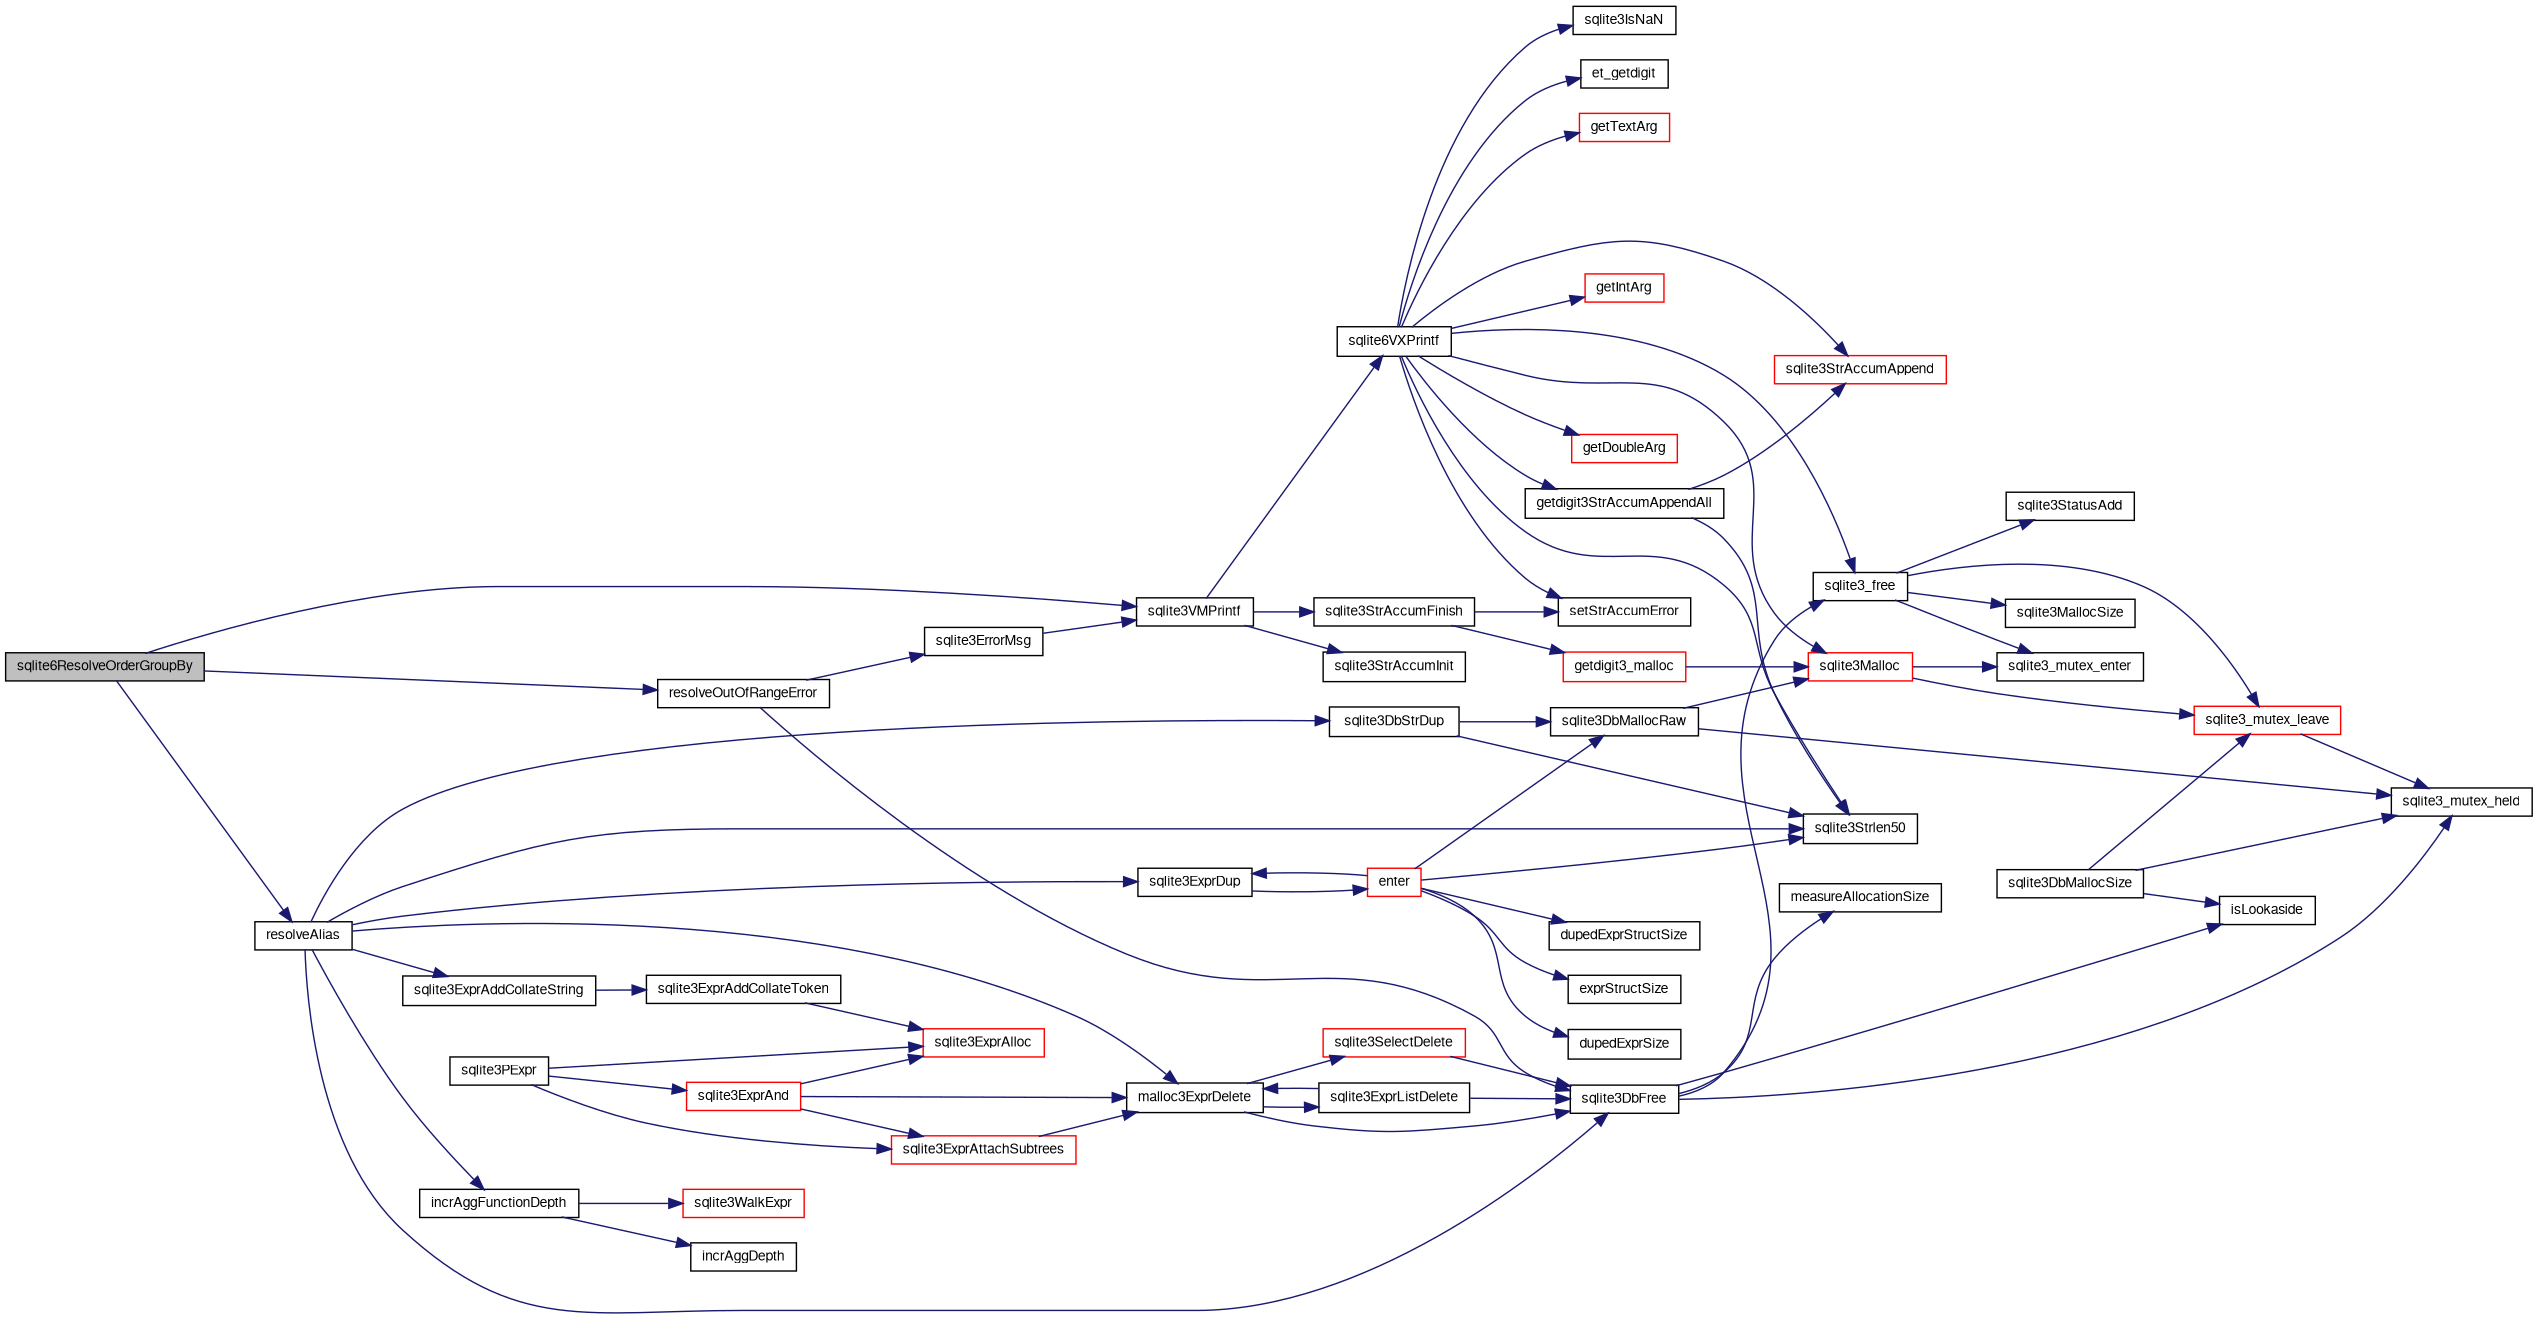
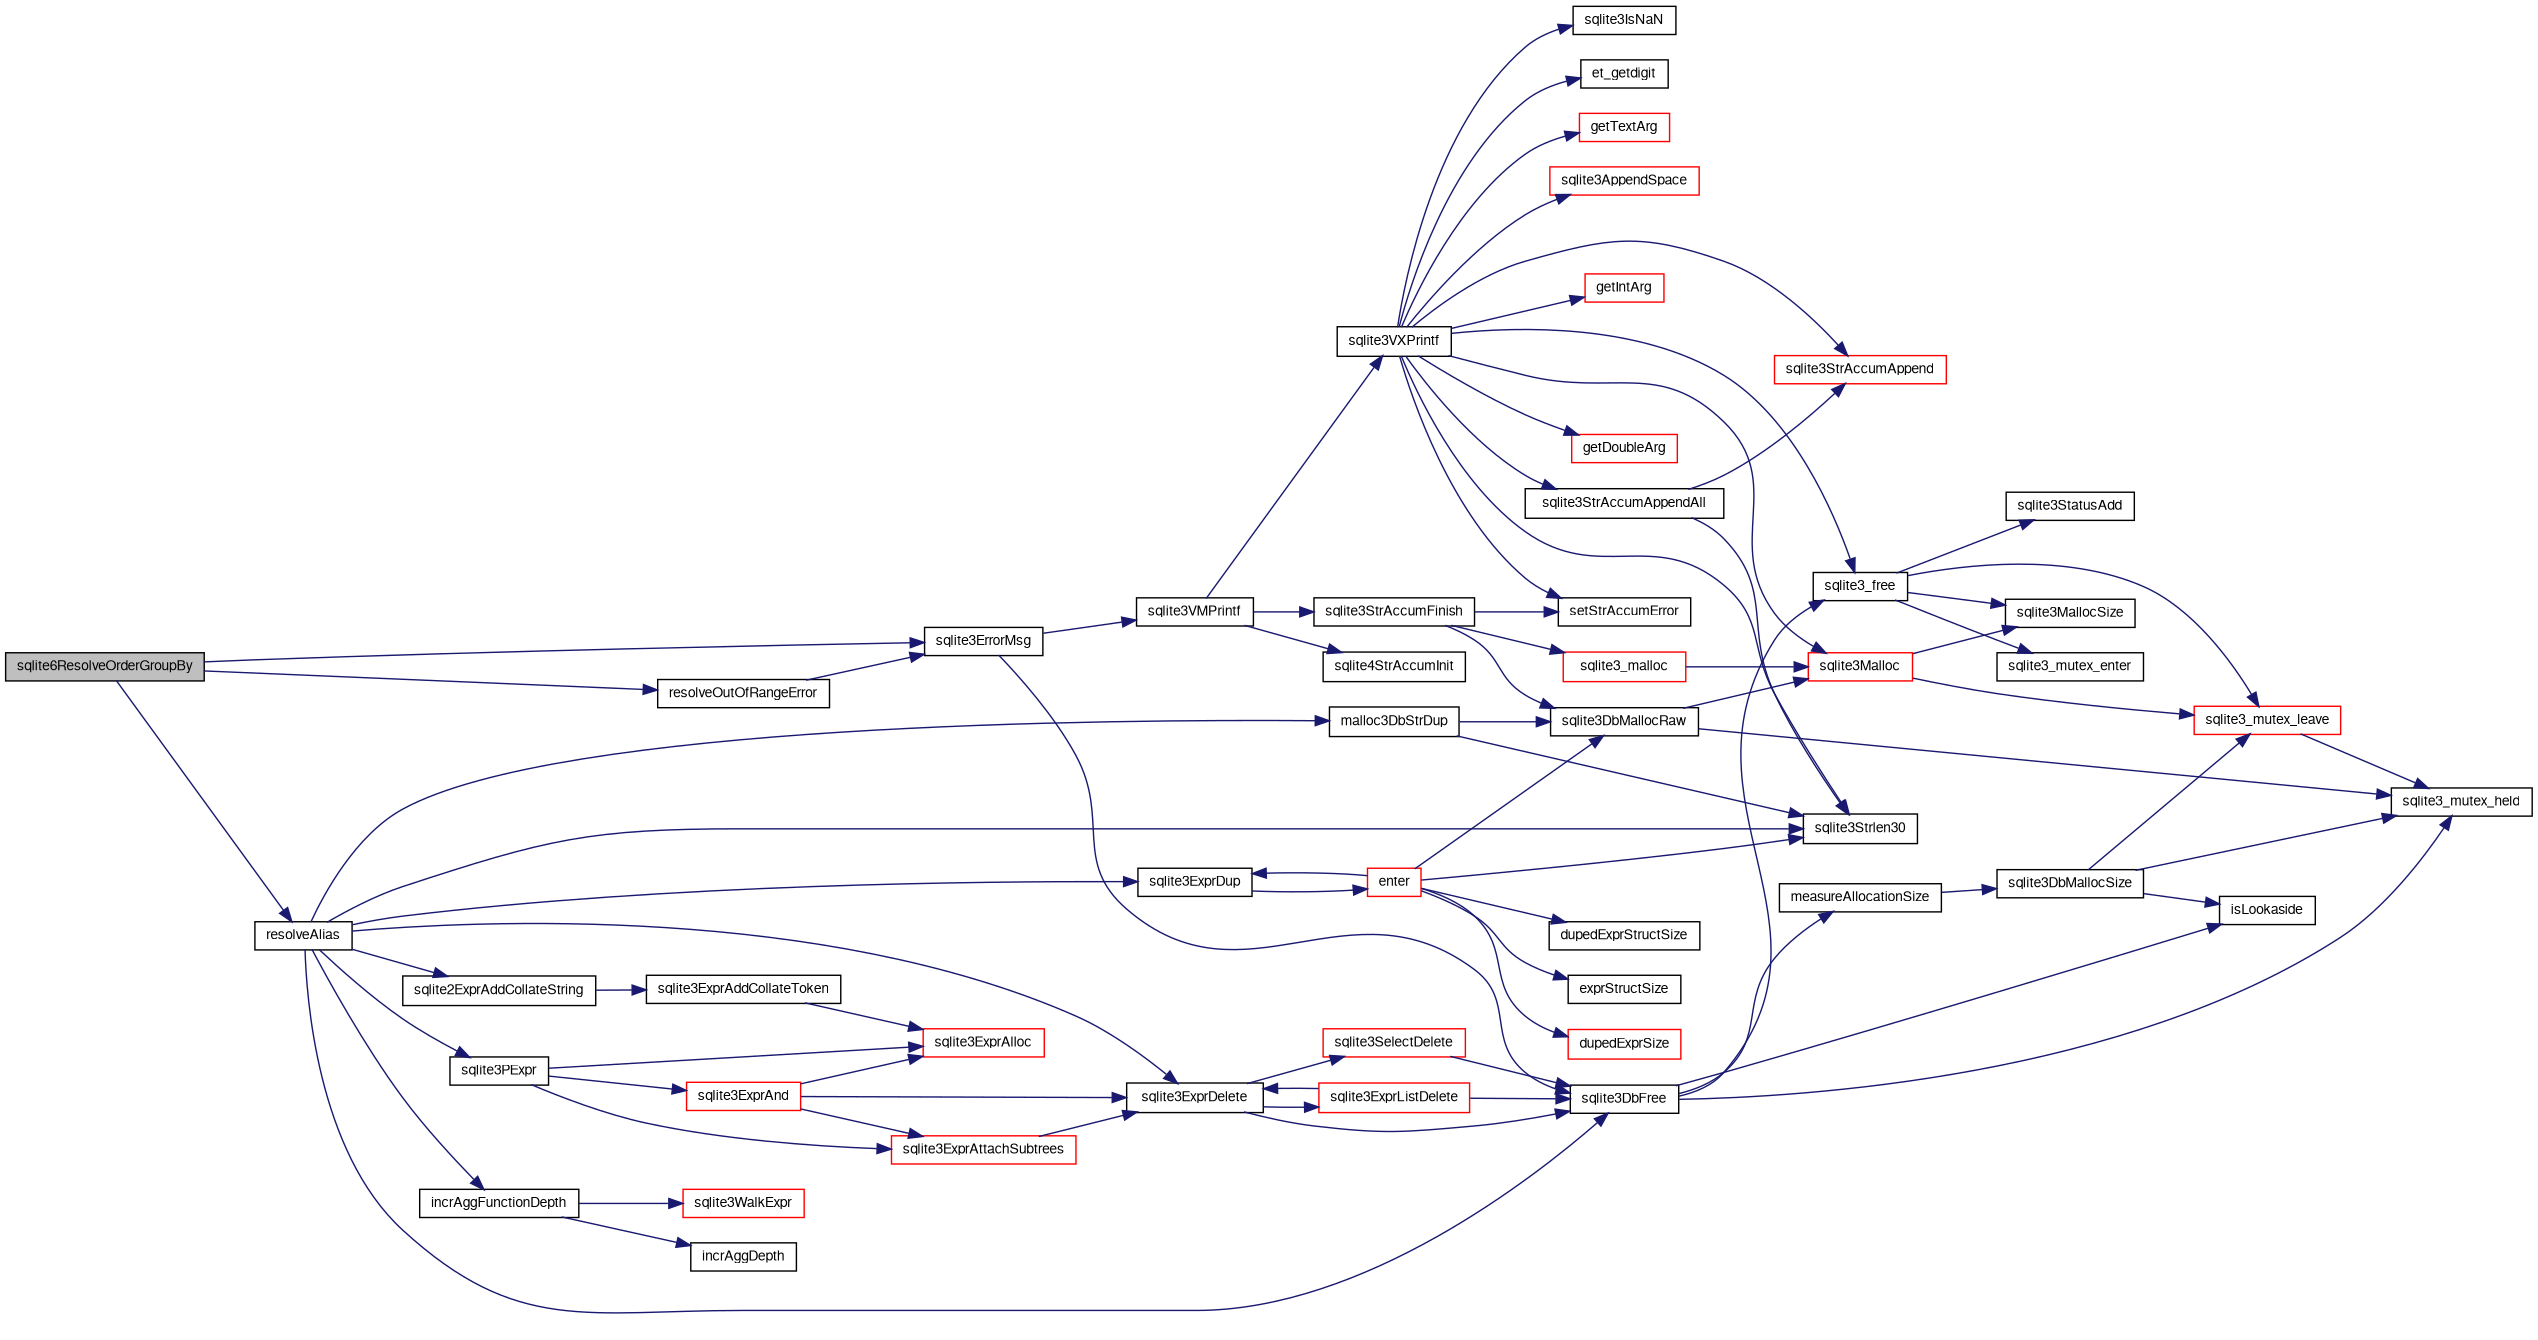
node "sqlite3AppendSpace": added
node "sqlite6VXPrintf": label "sqlite6VXPrintf" -> "sqlite3VXPrintf"
node "getdigit3StrAccumAppendAll": label "getdigit3StrAccumAppendAll" -> "sqlite3StrAccumAppendAll"
edge "sqlite6ResolveOrderGroupBy" -> "sqlite3VMPrintf": now "sqlite6ResolveOrderGroupBy" -> "sqlite3ErrorMsg"
edge "sqlite3StrAccumFinish" -> "sqlite3DbMallocRaw": added
node "sqlite3StrAccumInit": label "sqlite3StrAccumInit" -> "sqlite4StrAccumInit"
node "getdigit3_malloc": label "getdigit3_malloc" -> "sqlite3_malloc"
edge "sqlite3Malloc" -> "sqlite3_mutex_enter": now "sqlite3Malloc" -> "sqlite3MallocSize"
node "sqlite3DbStrDup": label "sqlite3DbStrDup" -> "malloc3DbStrDup"
node "sqlite3Strlen50": label "sqlite3Strlen50" -> "sqlite3Strlen30"
edge "measureAllocationSize" -> "sqlite3DbMallocSize": added
edge "resolveOutOfRangeError" -> "sqlite3DbFree": now "sqlite3ErrorMsg" -> "sqlite3DbFree"
node "sqlite3ExprAddCollateString": label "sqlite3ExprAddCollateString" -> "sqlite2ExprAddCollateString"
edge "resolveAlias" -> "sqlite3PExpr": added
node "dupedExprSize": color black -> red
node "malloc3ExprDelete": label "malloc3ExprDelete" -> "sqlite3ExprDelete"
node "sqlite3ExprListDelete": color black -> red
